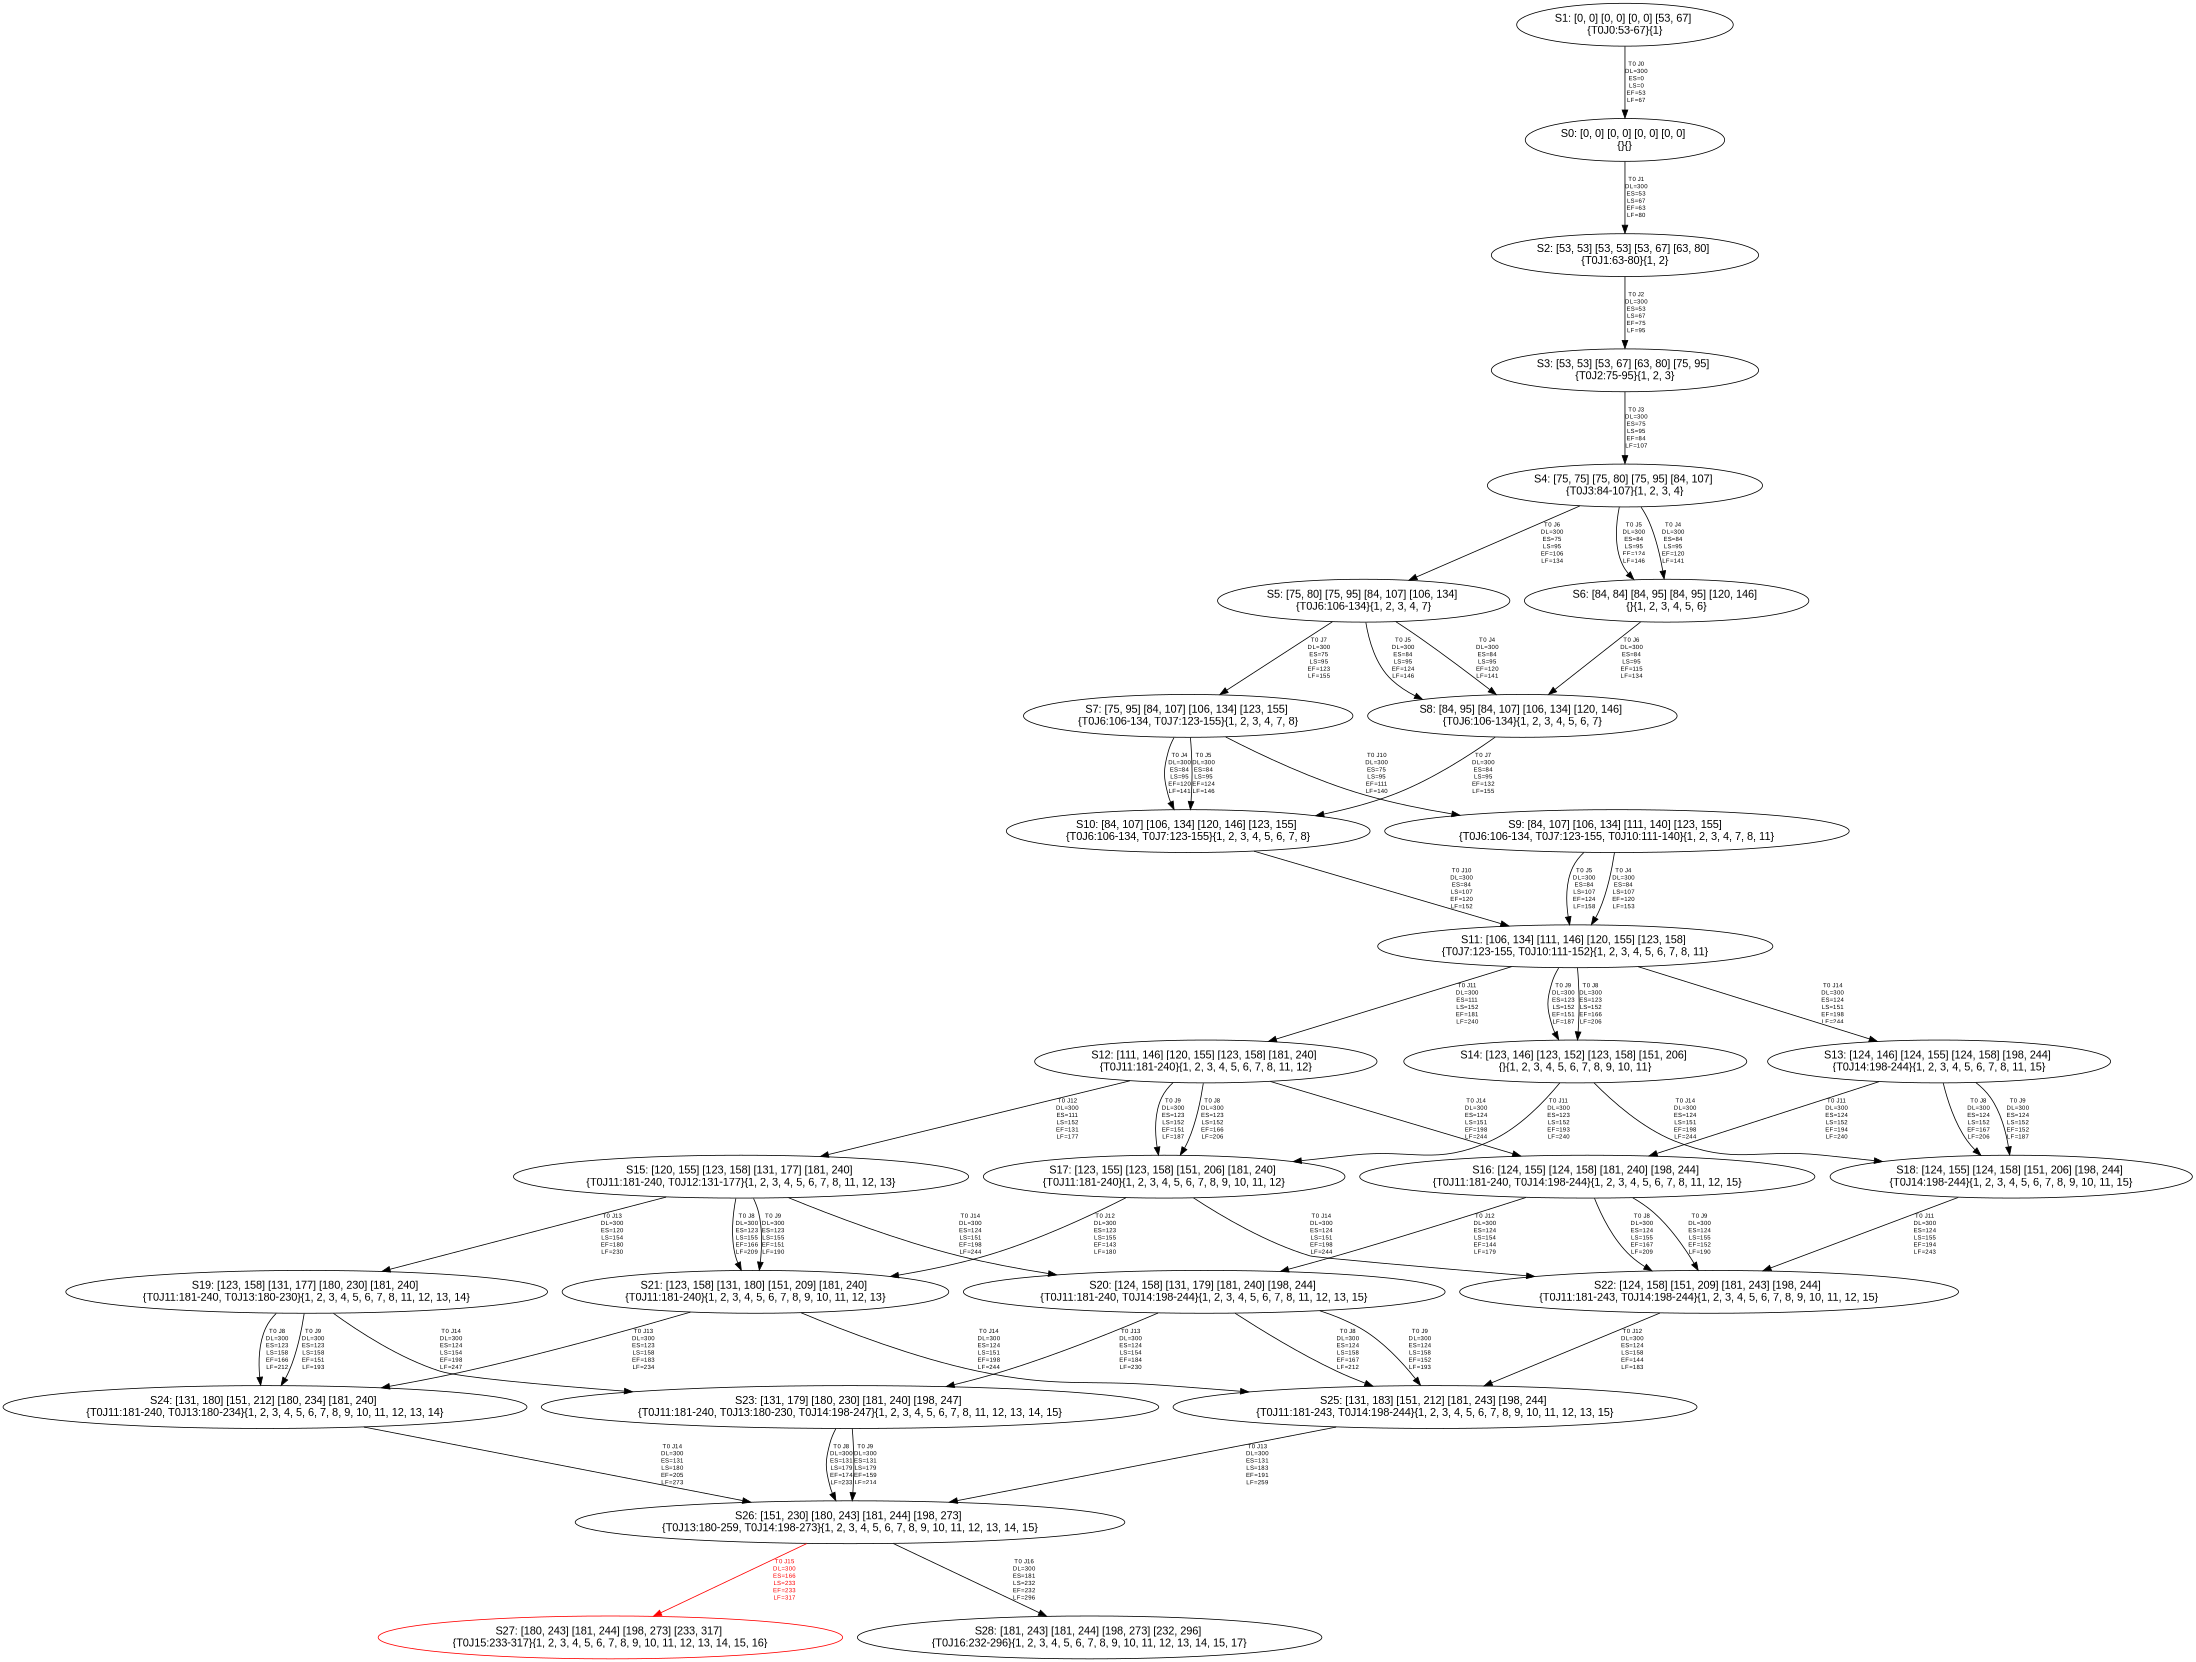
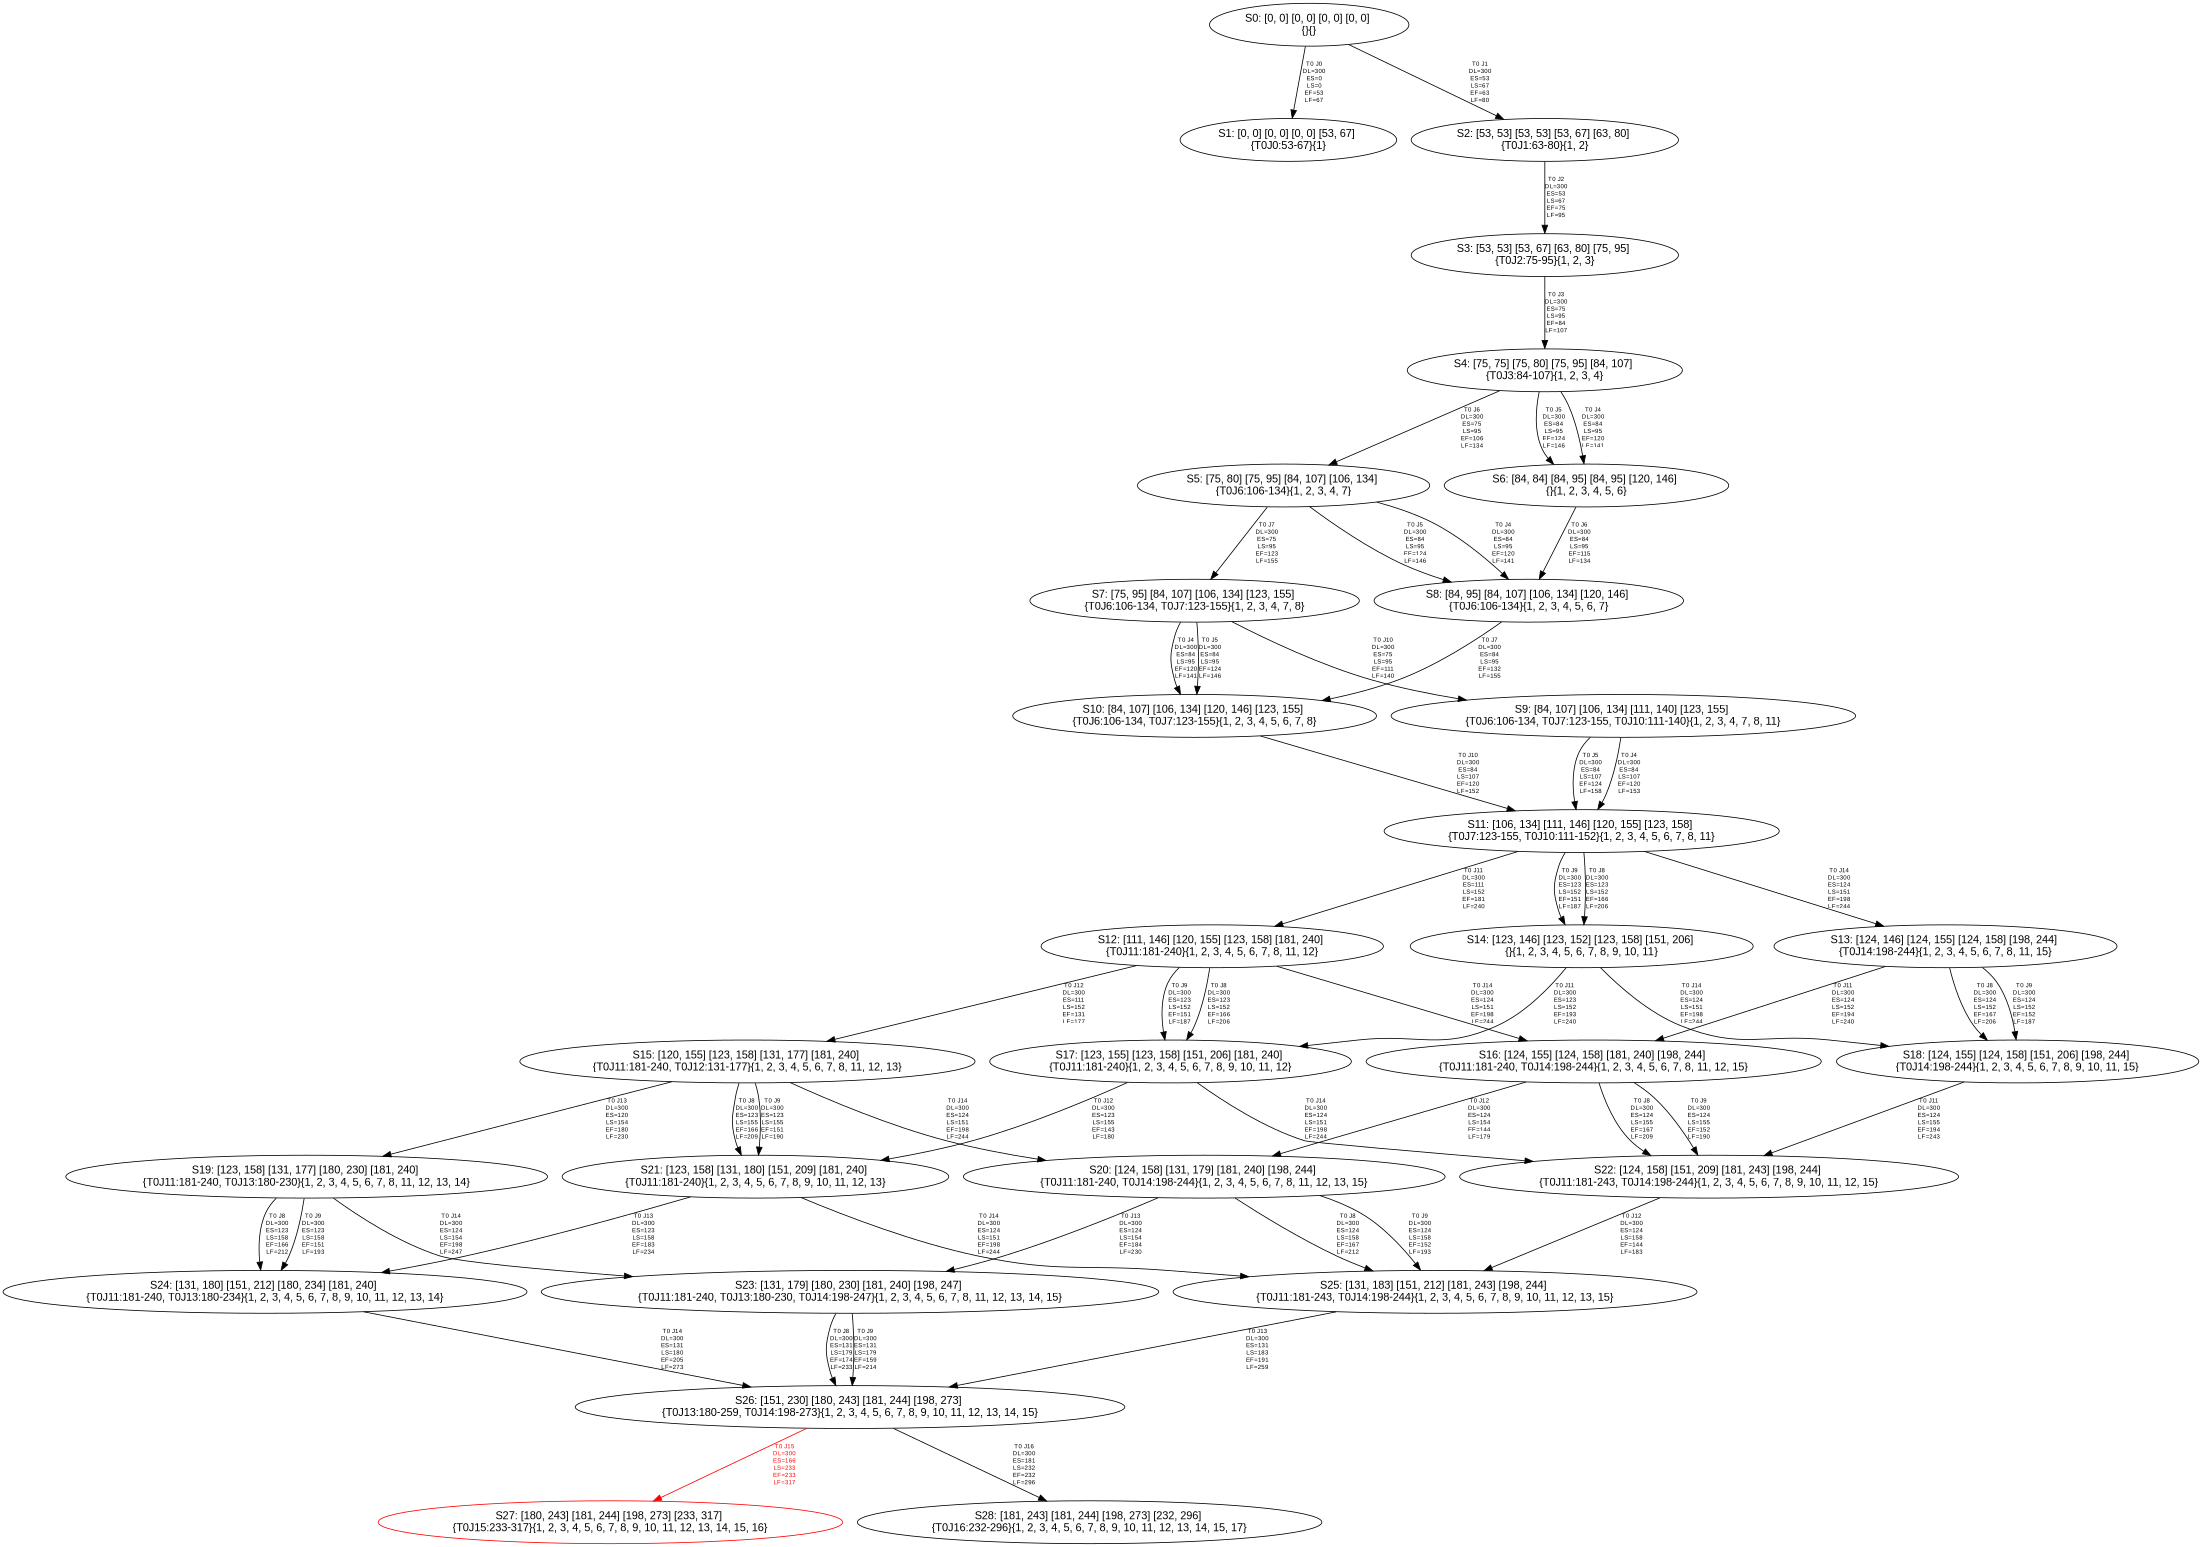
edge "S1: [0, 0] [0, 0] [0, 0] [53, 67] {T0J0:53-67}{1}" -> "S0: [0, 0] [0, 0] [0, 0] [0, 0] {}{}": reversed
